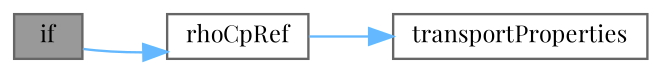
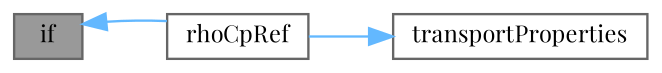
edge "if" -> "rhoCpRef": reversed
